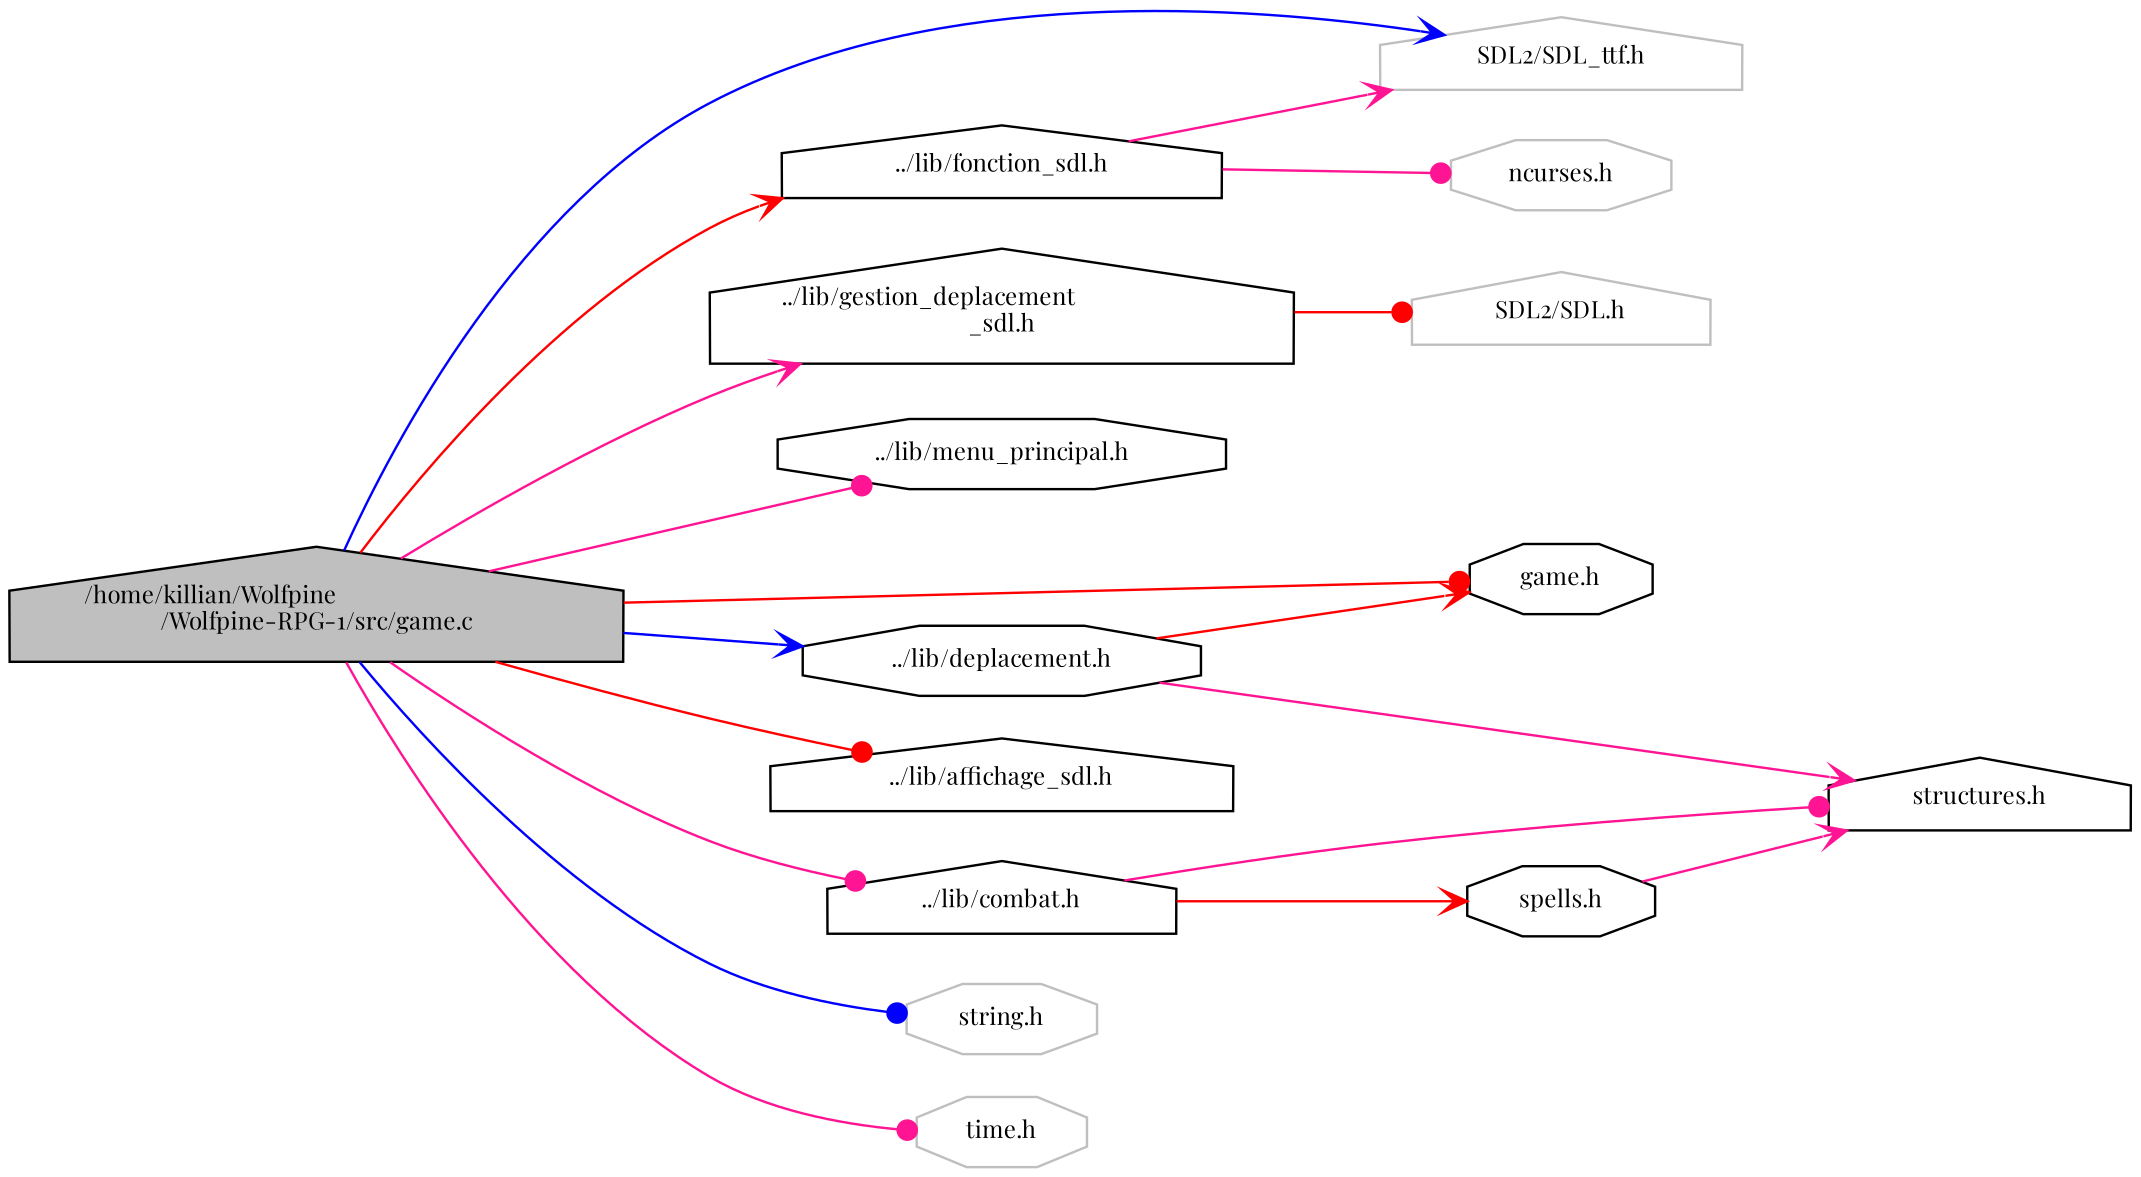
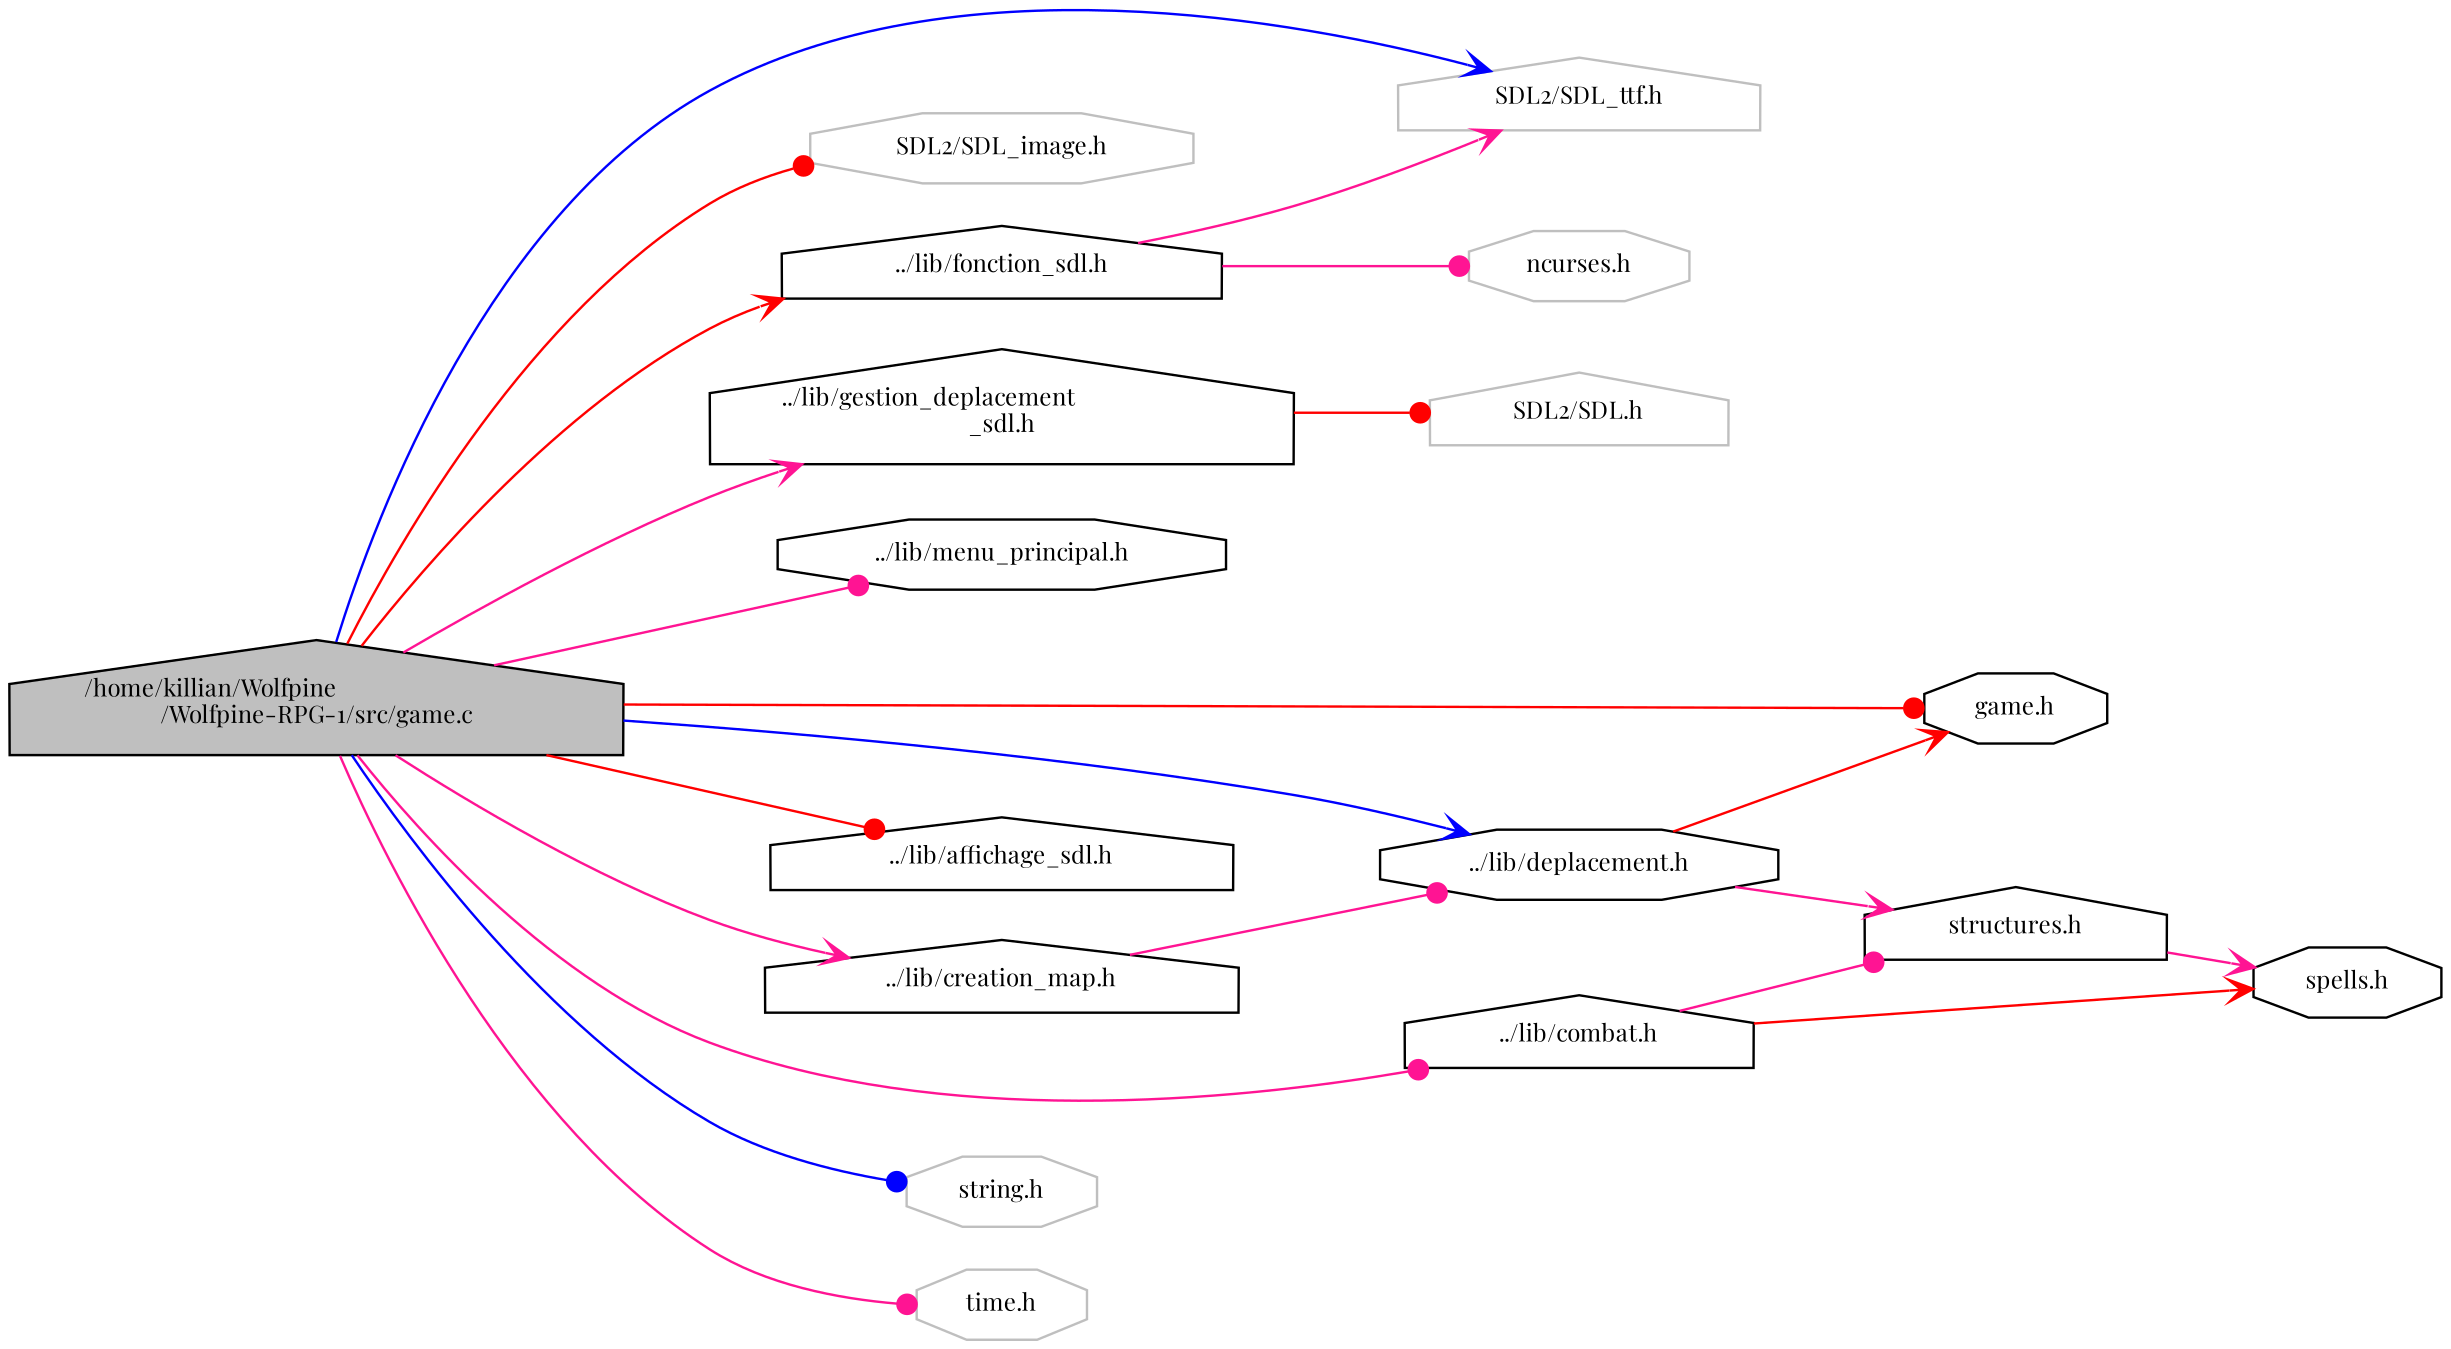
node "SDL2/SDL_image.h": added
edge "spells.h" -> "structures.h": reversed
node "../lib/creation_map.h": added
